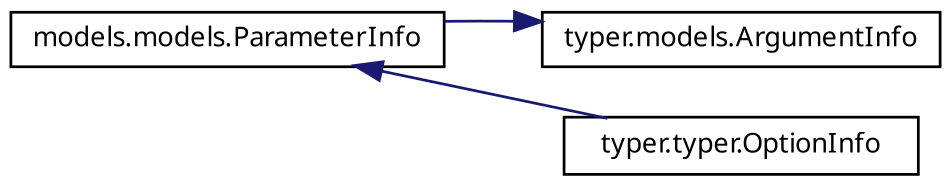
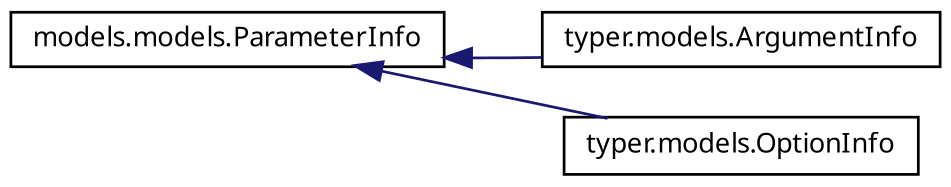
edge "models.models.ParameterInfo" -> "typer.models.ArgumentInfo": reversed
node "typer.typer.OptionInfo": label "typer.typer.OptionInfo" -> "typer.models.OptionInfo"
